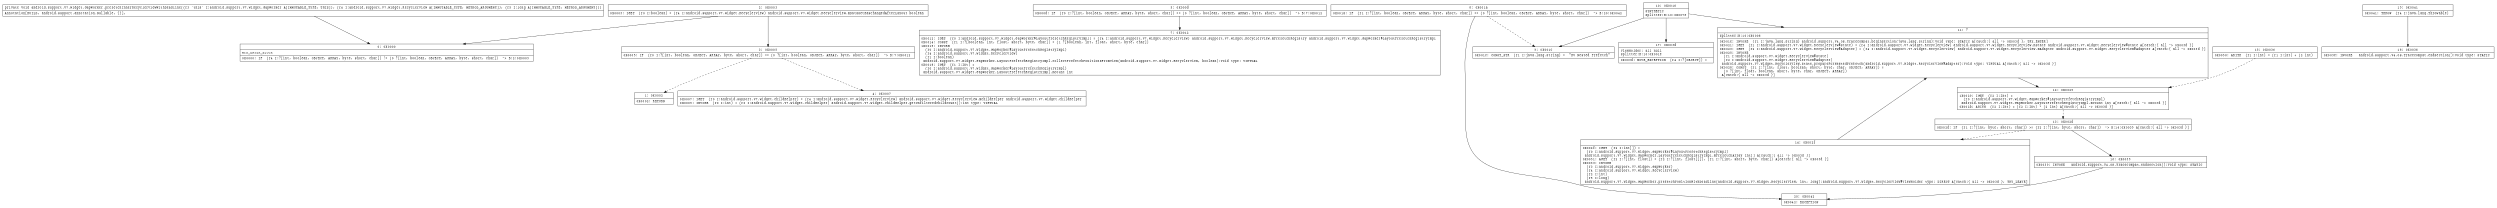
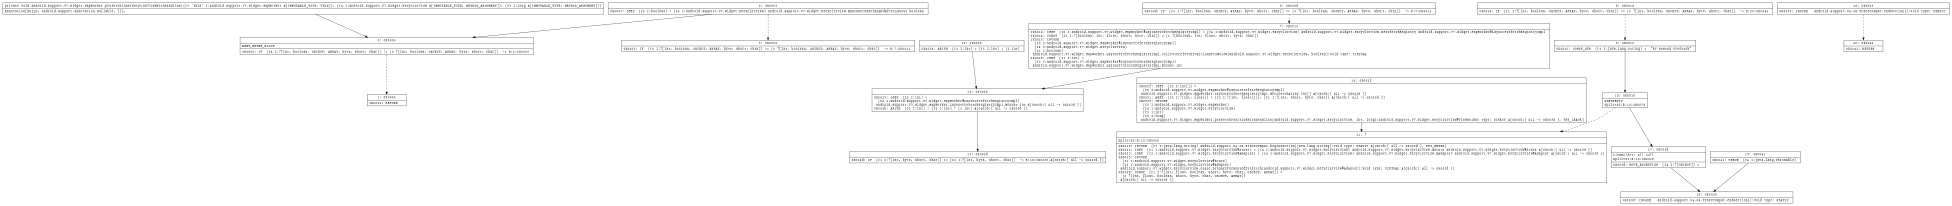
edge "10: 0x001e" -> "11: ?": style solid -> dashed
edge "5: 0x000d" -> "7: 0x0012": style solid -> dashed
edge "2: 0x0003" -> "3: 0x0005": style solid -> dashed
edge "10: 0x001e" -> "9: 0x001c": reversed
node "0: 0x0000": text "MTH_ENTER_BLOCK" -> "AGET_ENTER_BLOCK"
edge "3: 0x0005" -> "1: 0x0002": now "0: 0x0000" -> "1: 0x0002"
edge "15: 0x0036" -> "12: 0x0029": style dashed -> solid
edge "11: ?" -> "12: 0x0029": now "7: 0x0012" -> "12: 0x0029"
node "12: 0x0029": text "1x0029: IGET  (r2 I:int) =" -> "0x0029: IGET  (r2 I:int) ="
node "4: 0x0007": removed
edge "12: 0x0029" -> "13: 0x002d": style dashed -> solid
edge "13: 0x002d" -> "14: 0x002f": removed
edge "13: 0x002d" -> "16: 0x0039": removed
edge "8: 0x001a" -> "20: 0x0042": removed
edge "17: 0x003d" -> "18: 0x003e": added
edge "16: 0x0039" -> "20: 0x0042": style solid -> dashed
node "20: 0x0042": text "0x0042: EXCEPTION" -> "0x0042: RETURN"
